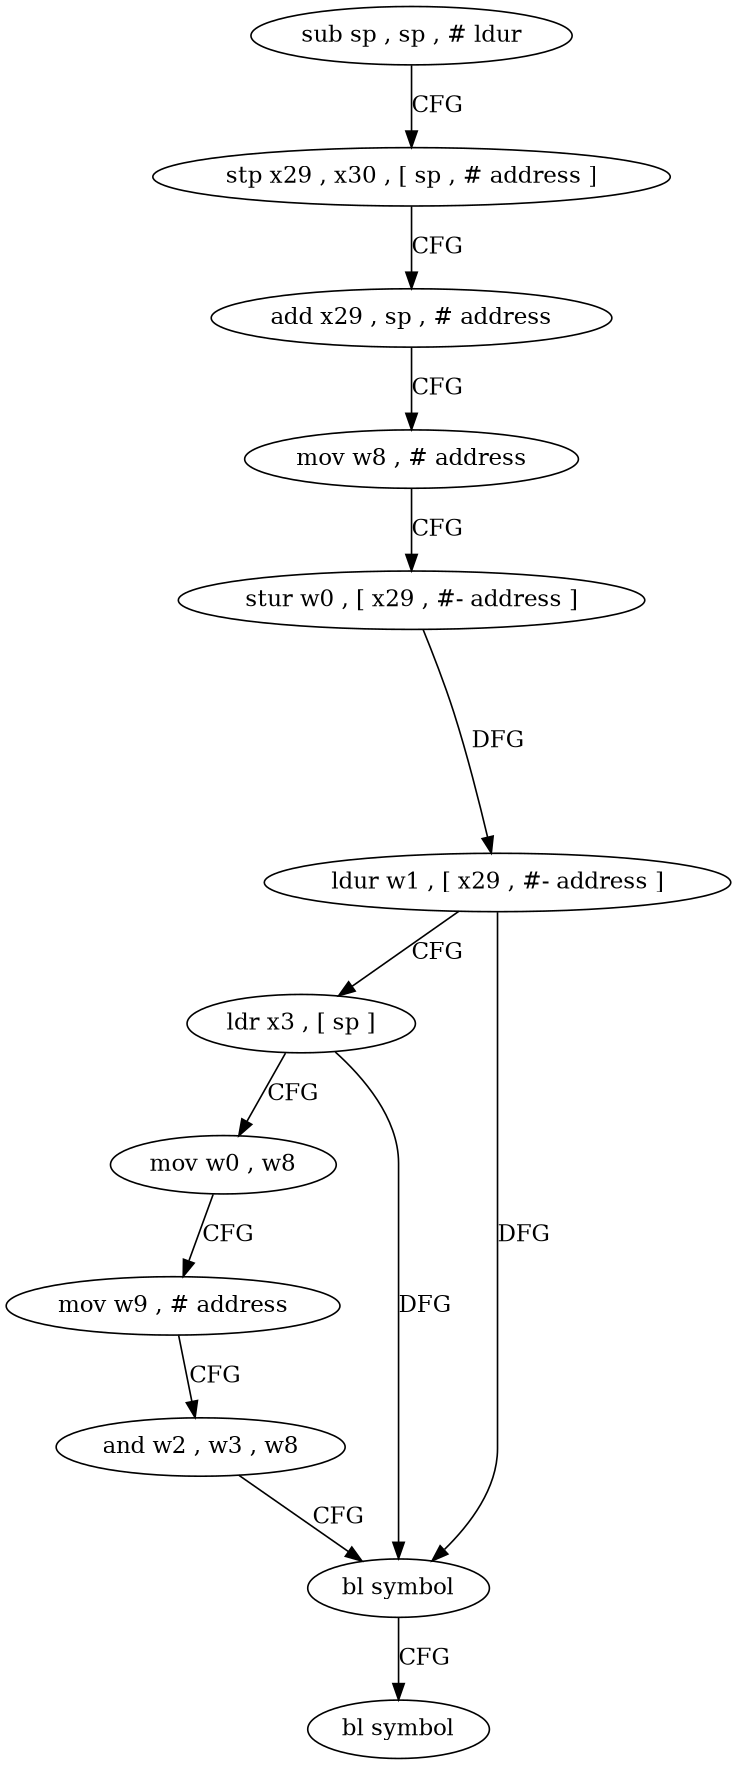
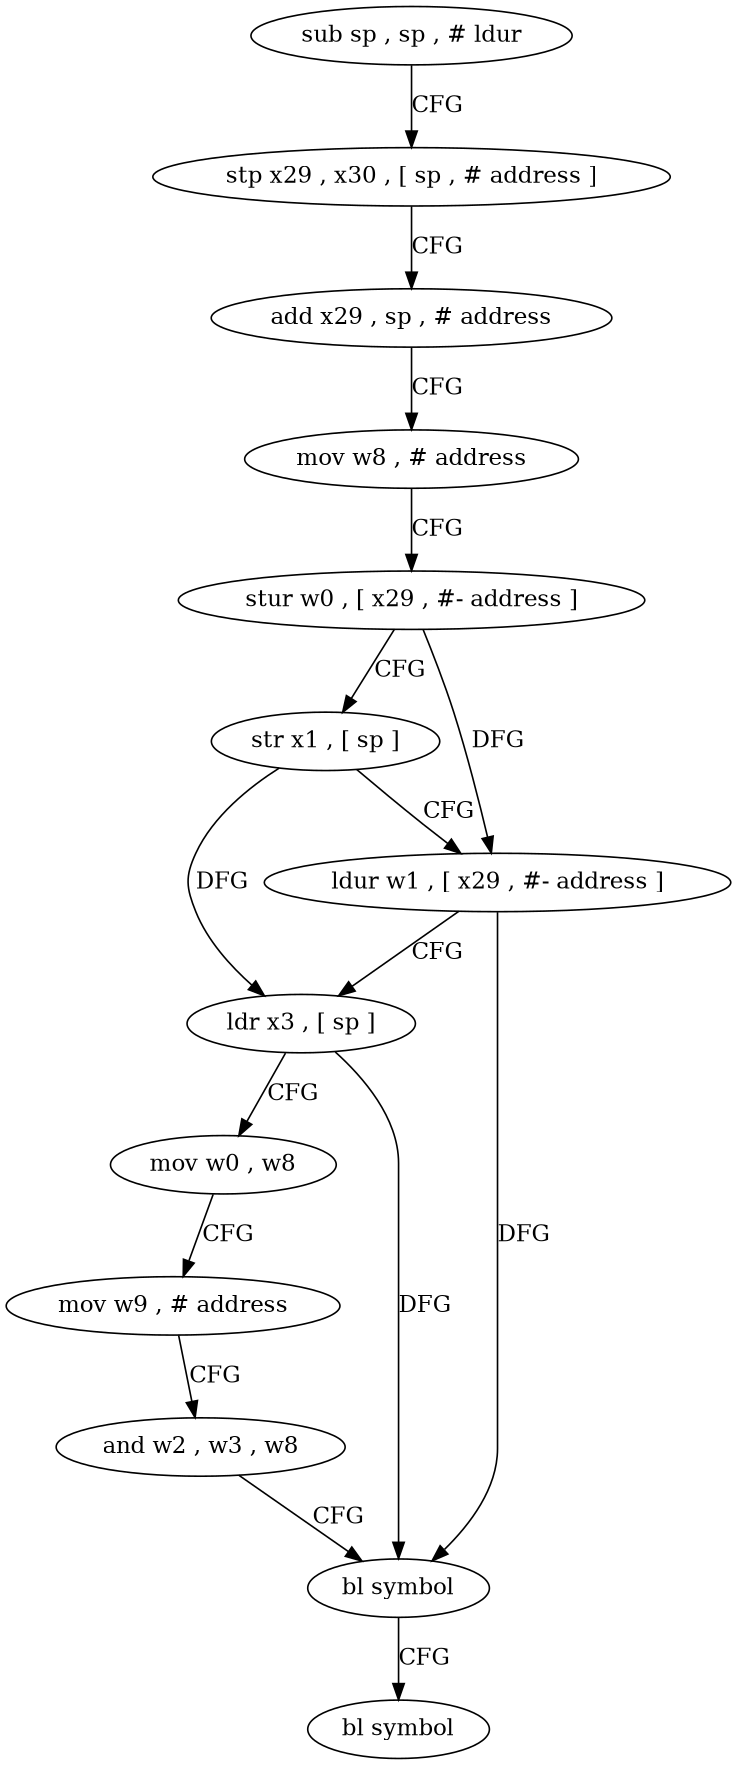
node "str x1 , [ sp ]": added
